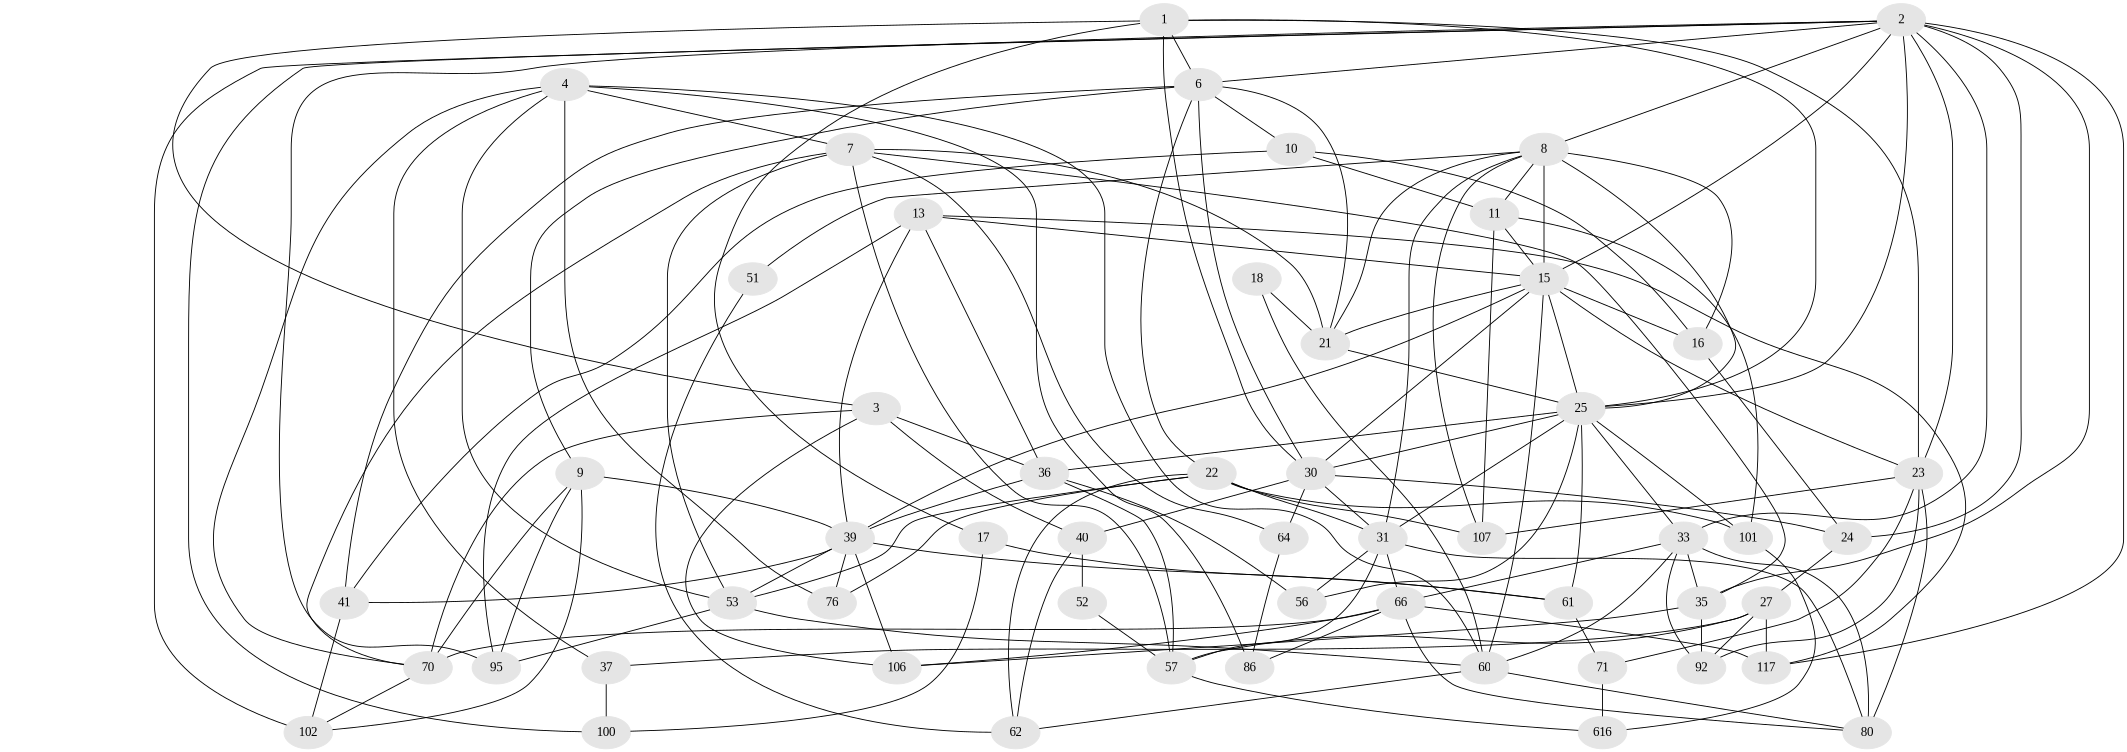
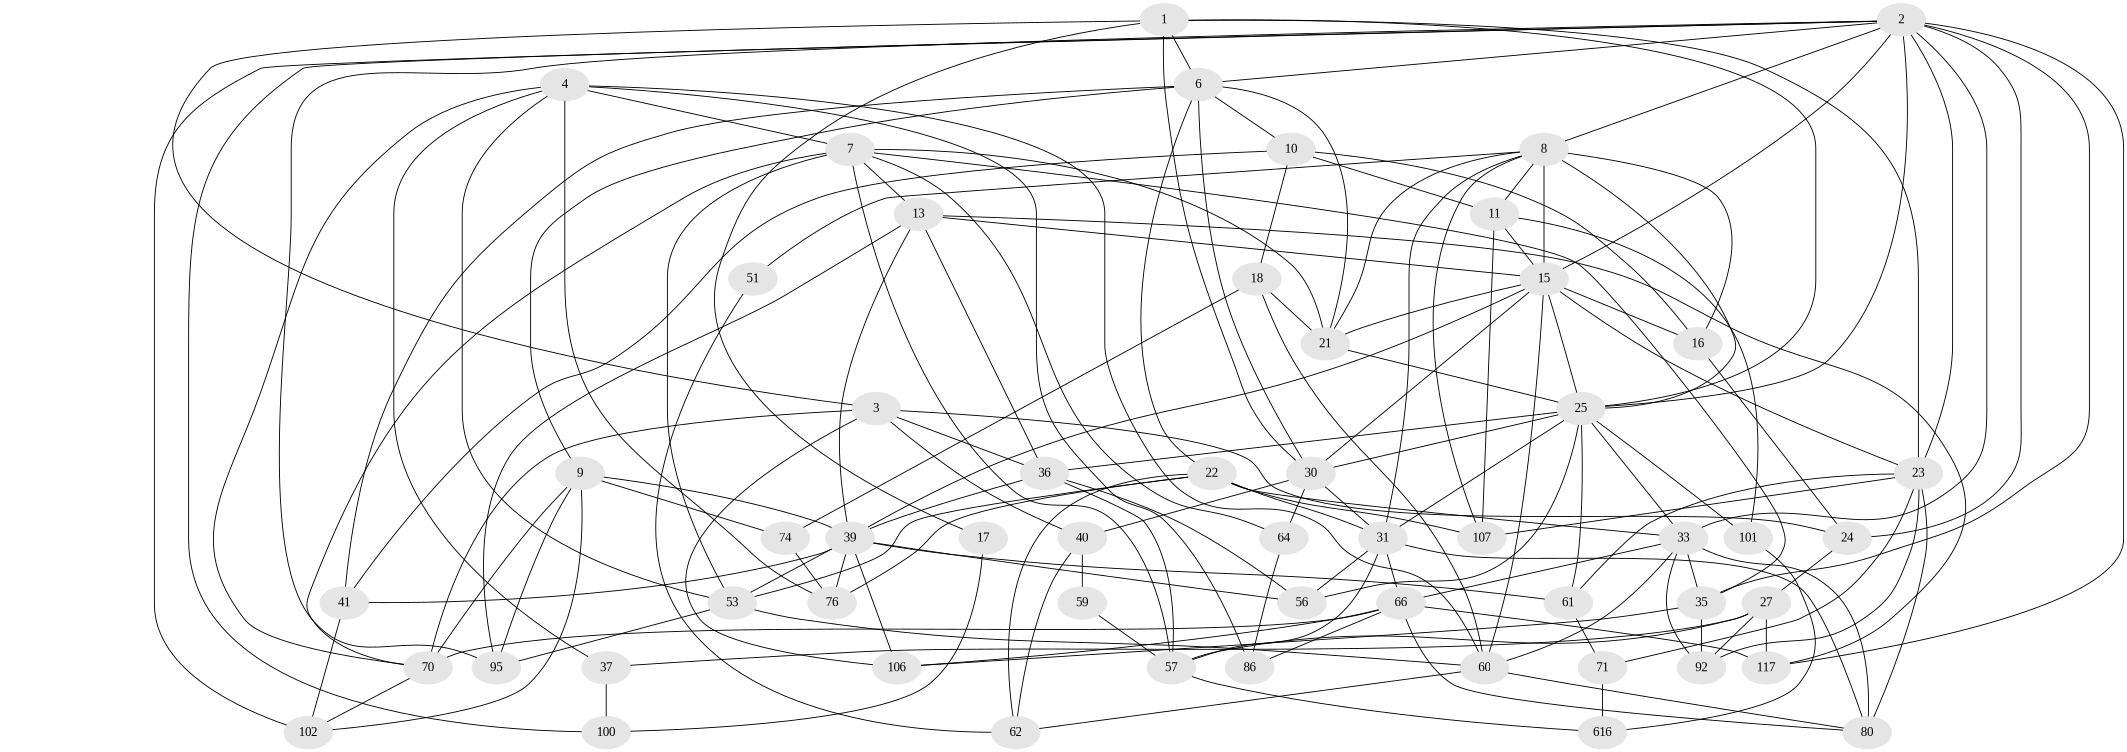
edge "7" -- "13": added
edge "10" -- "18": added
edge "30" -- "24": now "3" -- "24"
edge "22" -- "101": now "22" -- "33"
node "74": added
edge "39" -- "56": added
edge "17" -- "61": now "23" -- "61"
node "52": label "52" -> "59"
